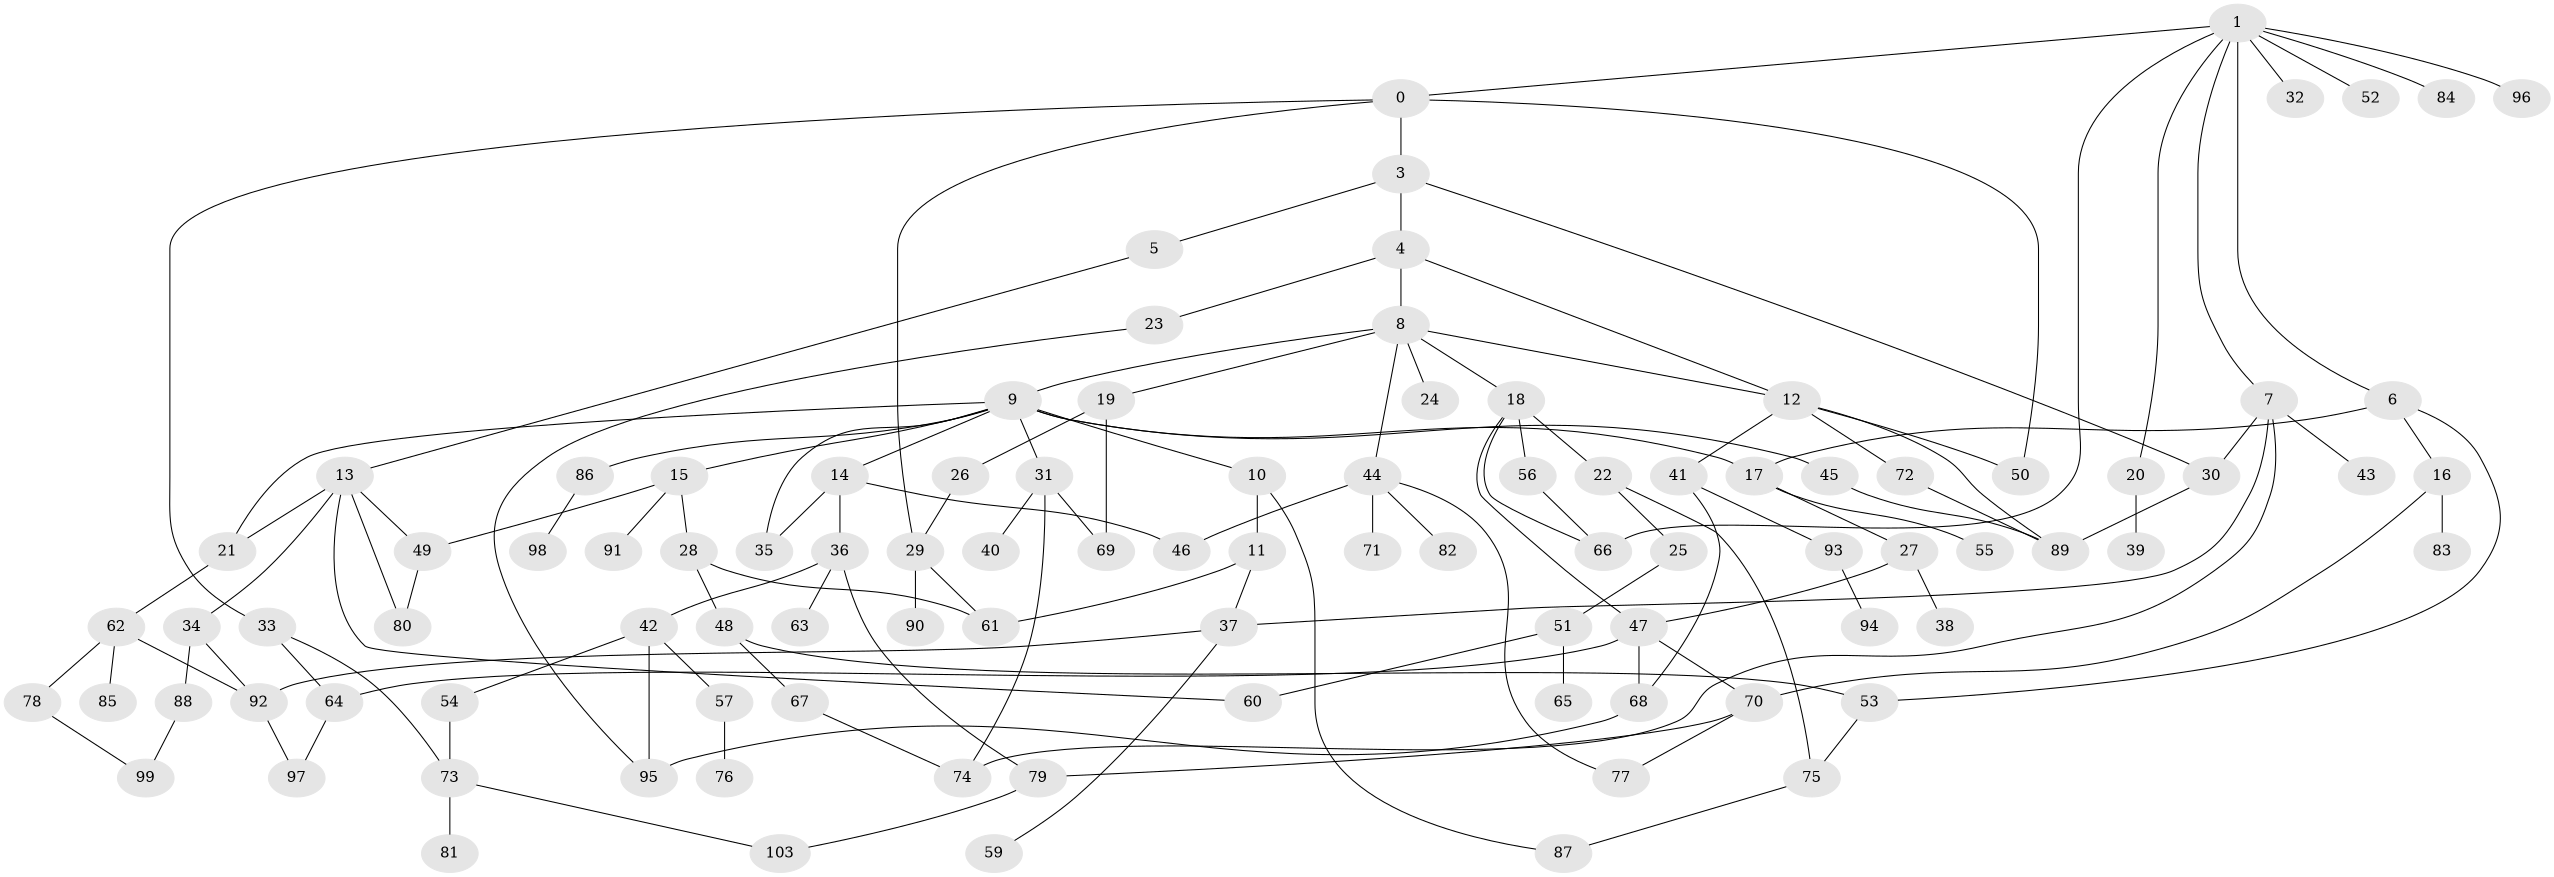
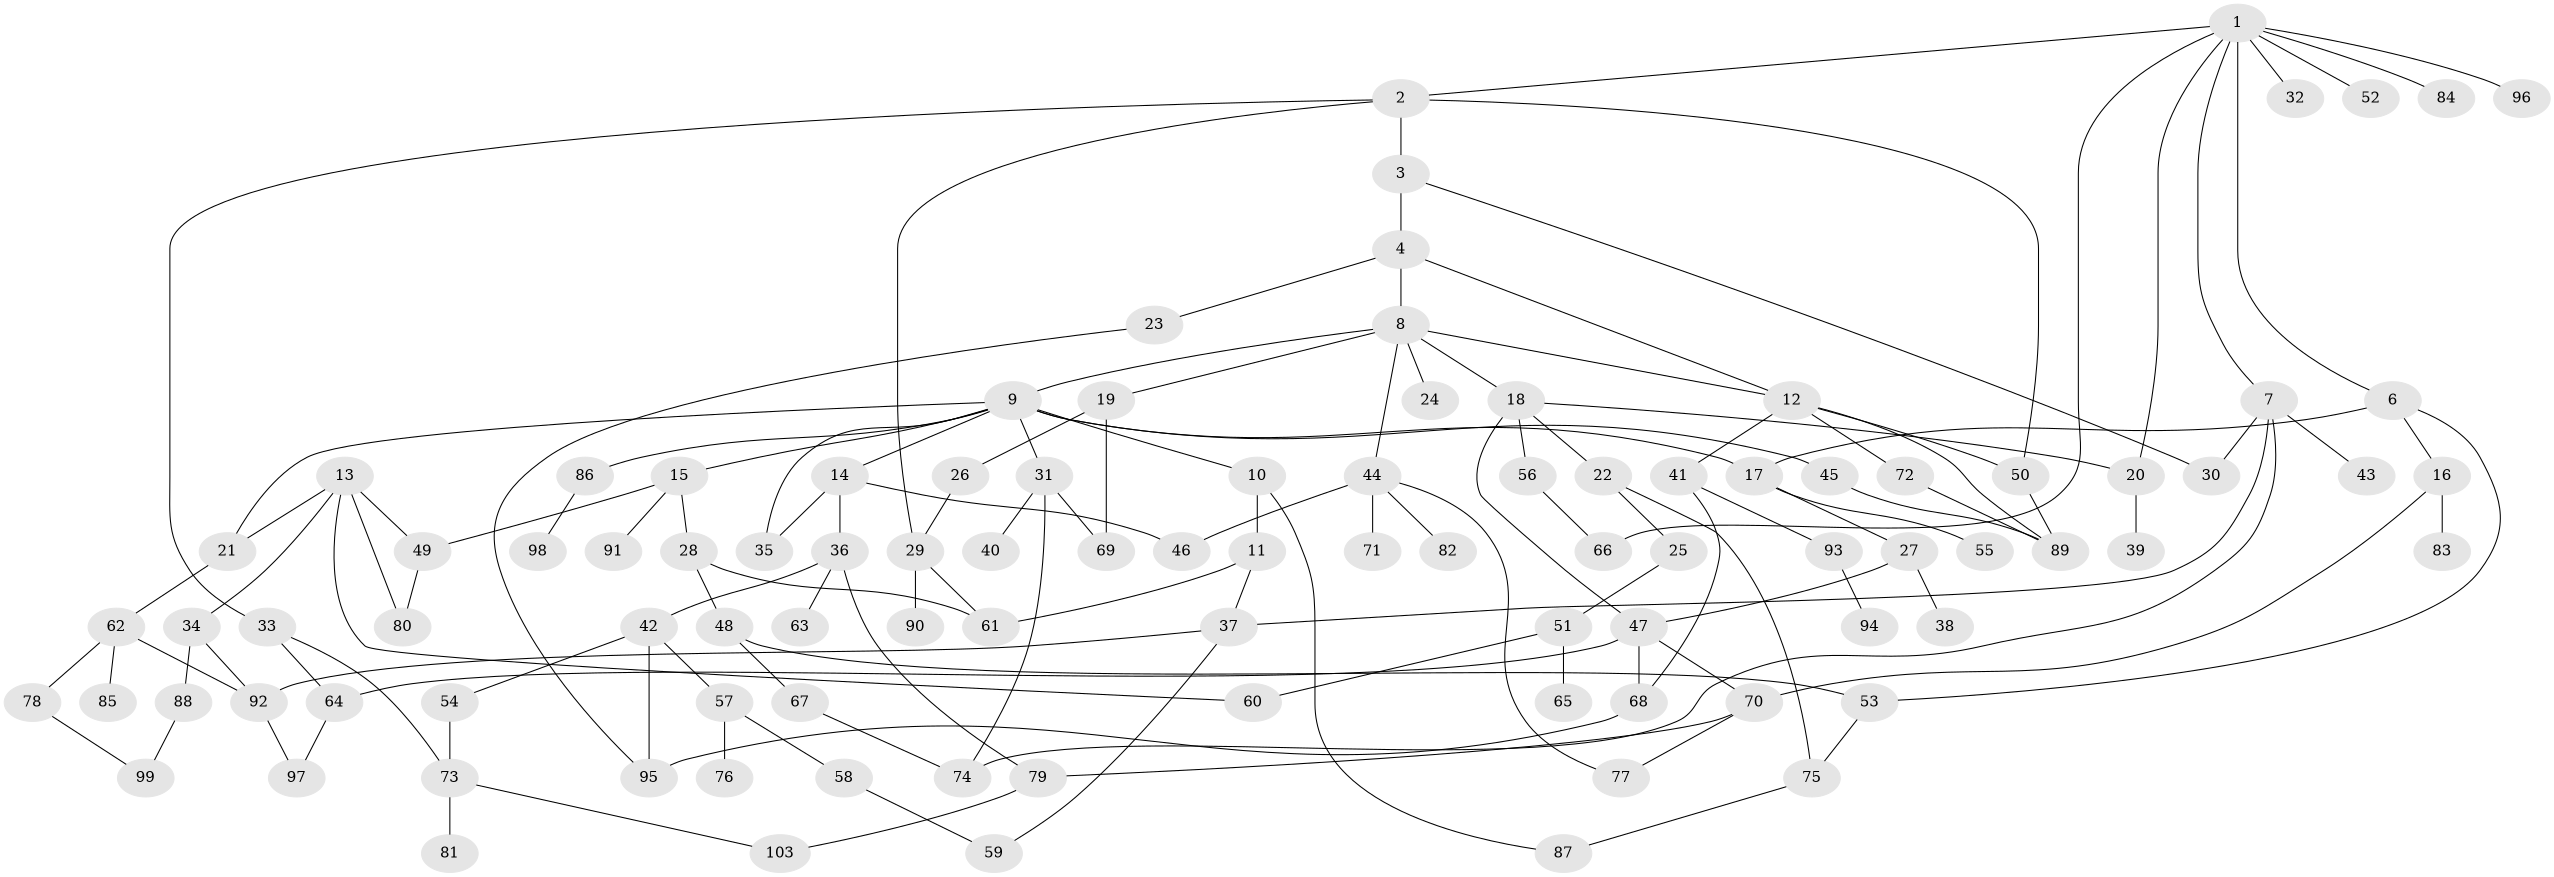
node "0": label "0" -> "2"
node "5": removed
edge "18" -- "66": now "18" -- "20"
edge "30" -- "89": now "50" -- "89"
node "58": added
